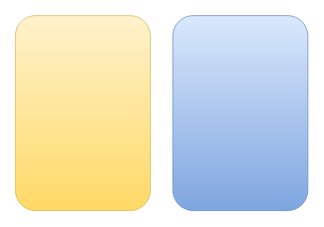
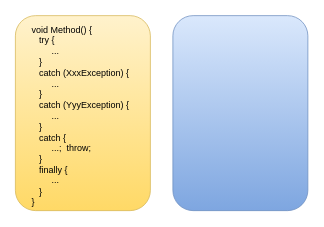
node "void Method() { try { ... } catch (XxxException) { ... } catch (YyyException) { ... } catch { ...; throw; } finally { ... } }": added
